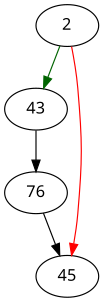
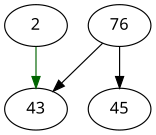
edge "43" -> "76": reversed
edge "2" -> "45": removed
